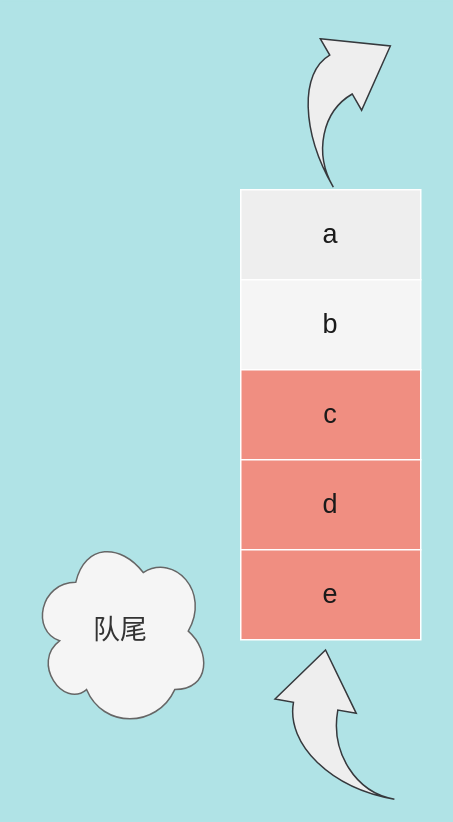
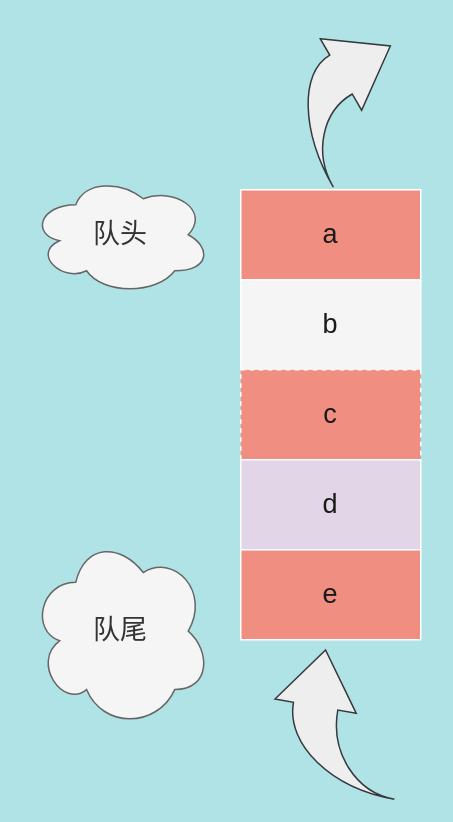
node "队头": added
node "a": fillcolor #eeeeee -> #f08e81
node "c": style solid -> dashed
node "d": fillcolor #f08e81 -> #e1d5e7
